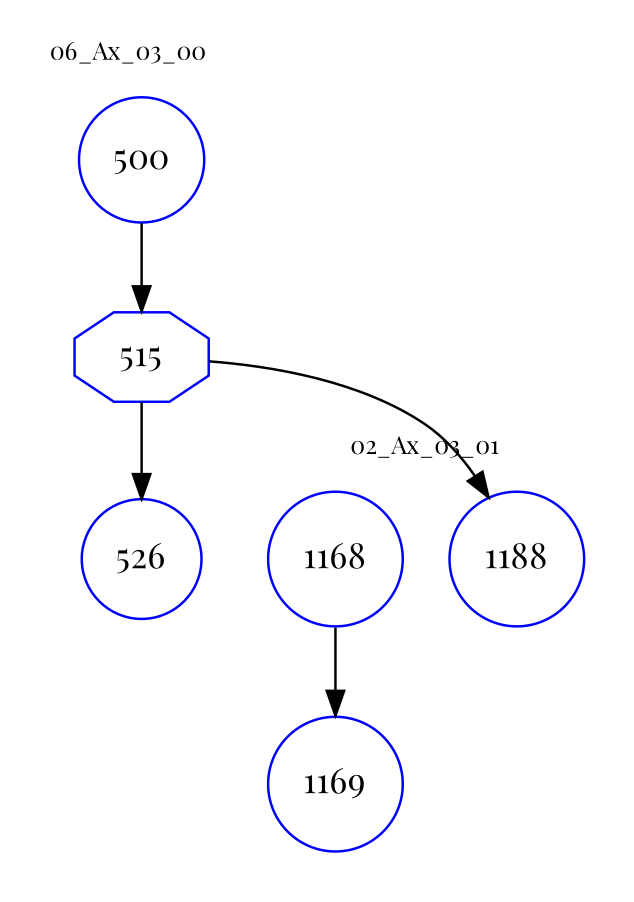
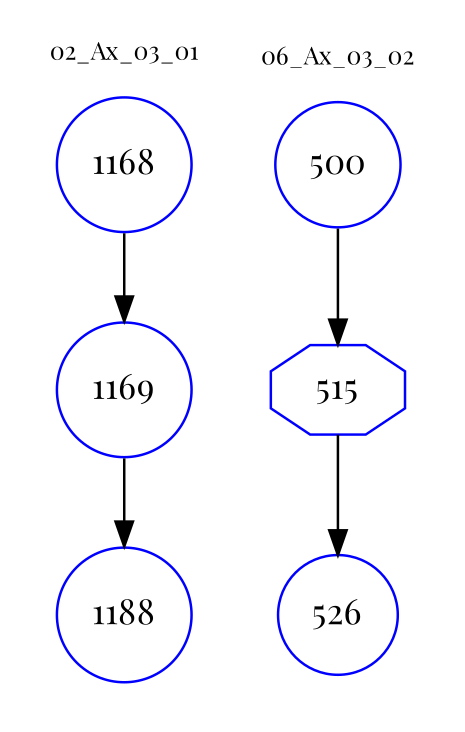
cluster "06_Ax_03_00": label "06_Ax_03_00" -> "06_Ax_03_02"
edge "515" -> "1188": now "1169" -> "1188"
